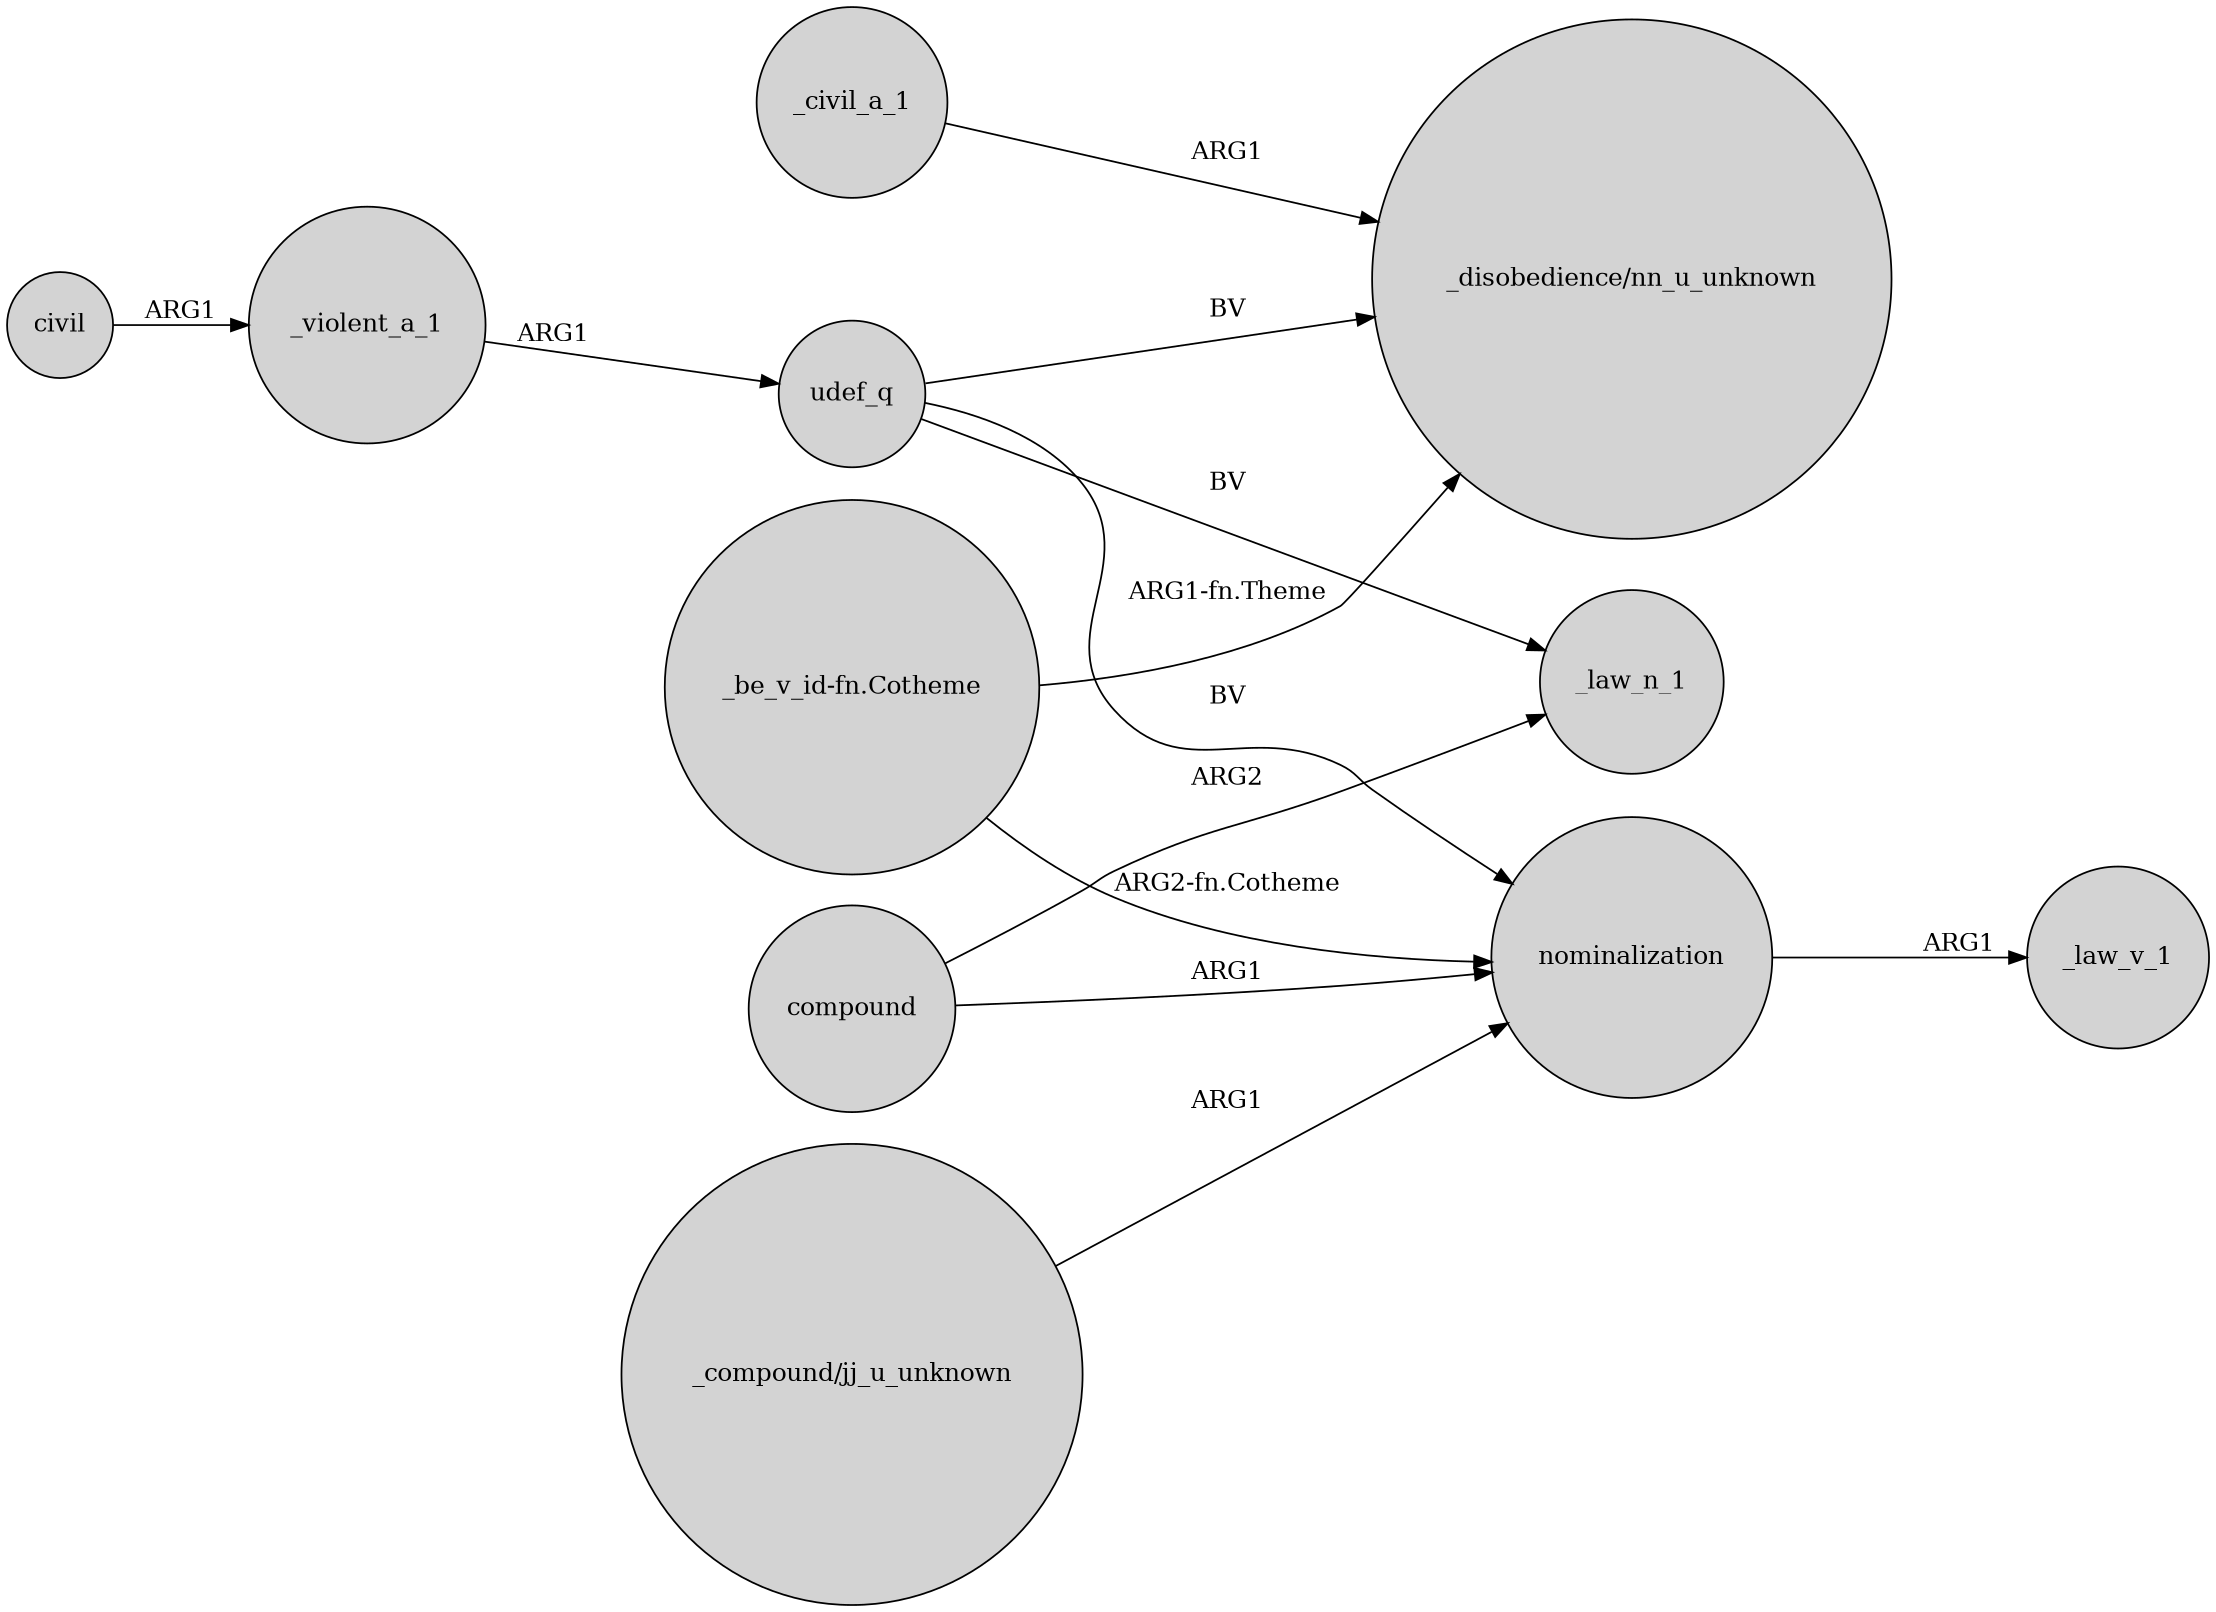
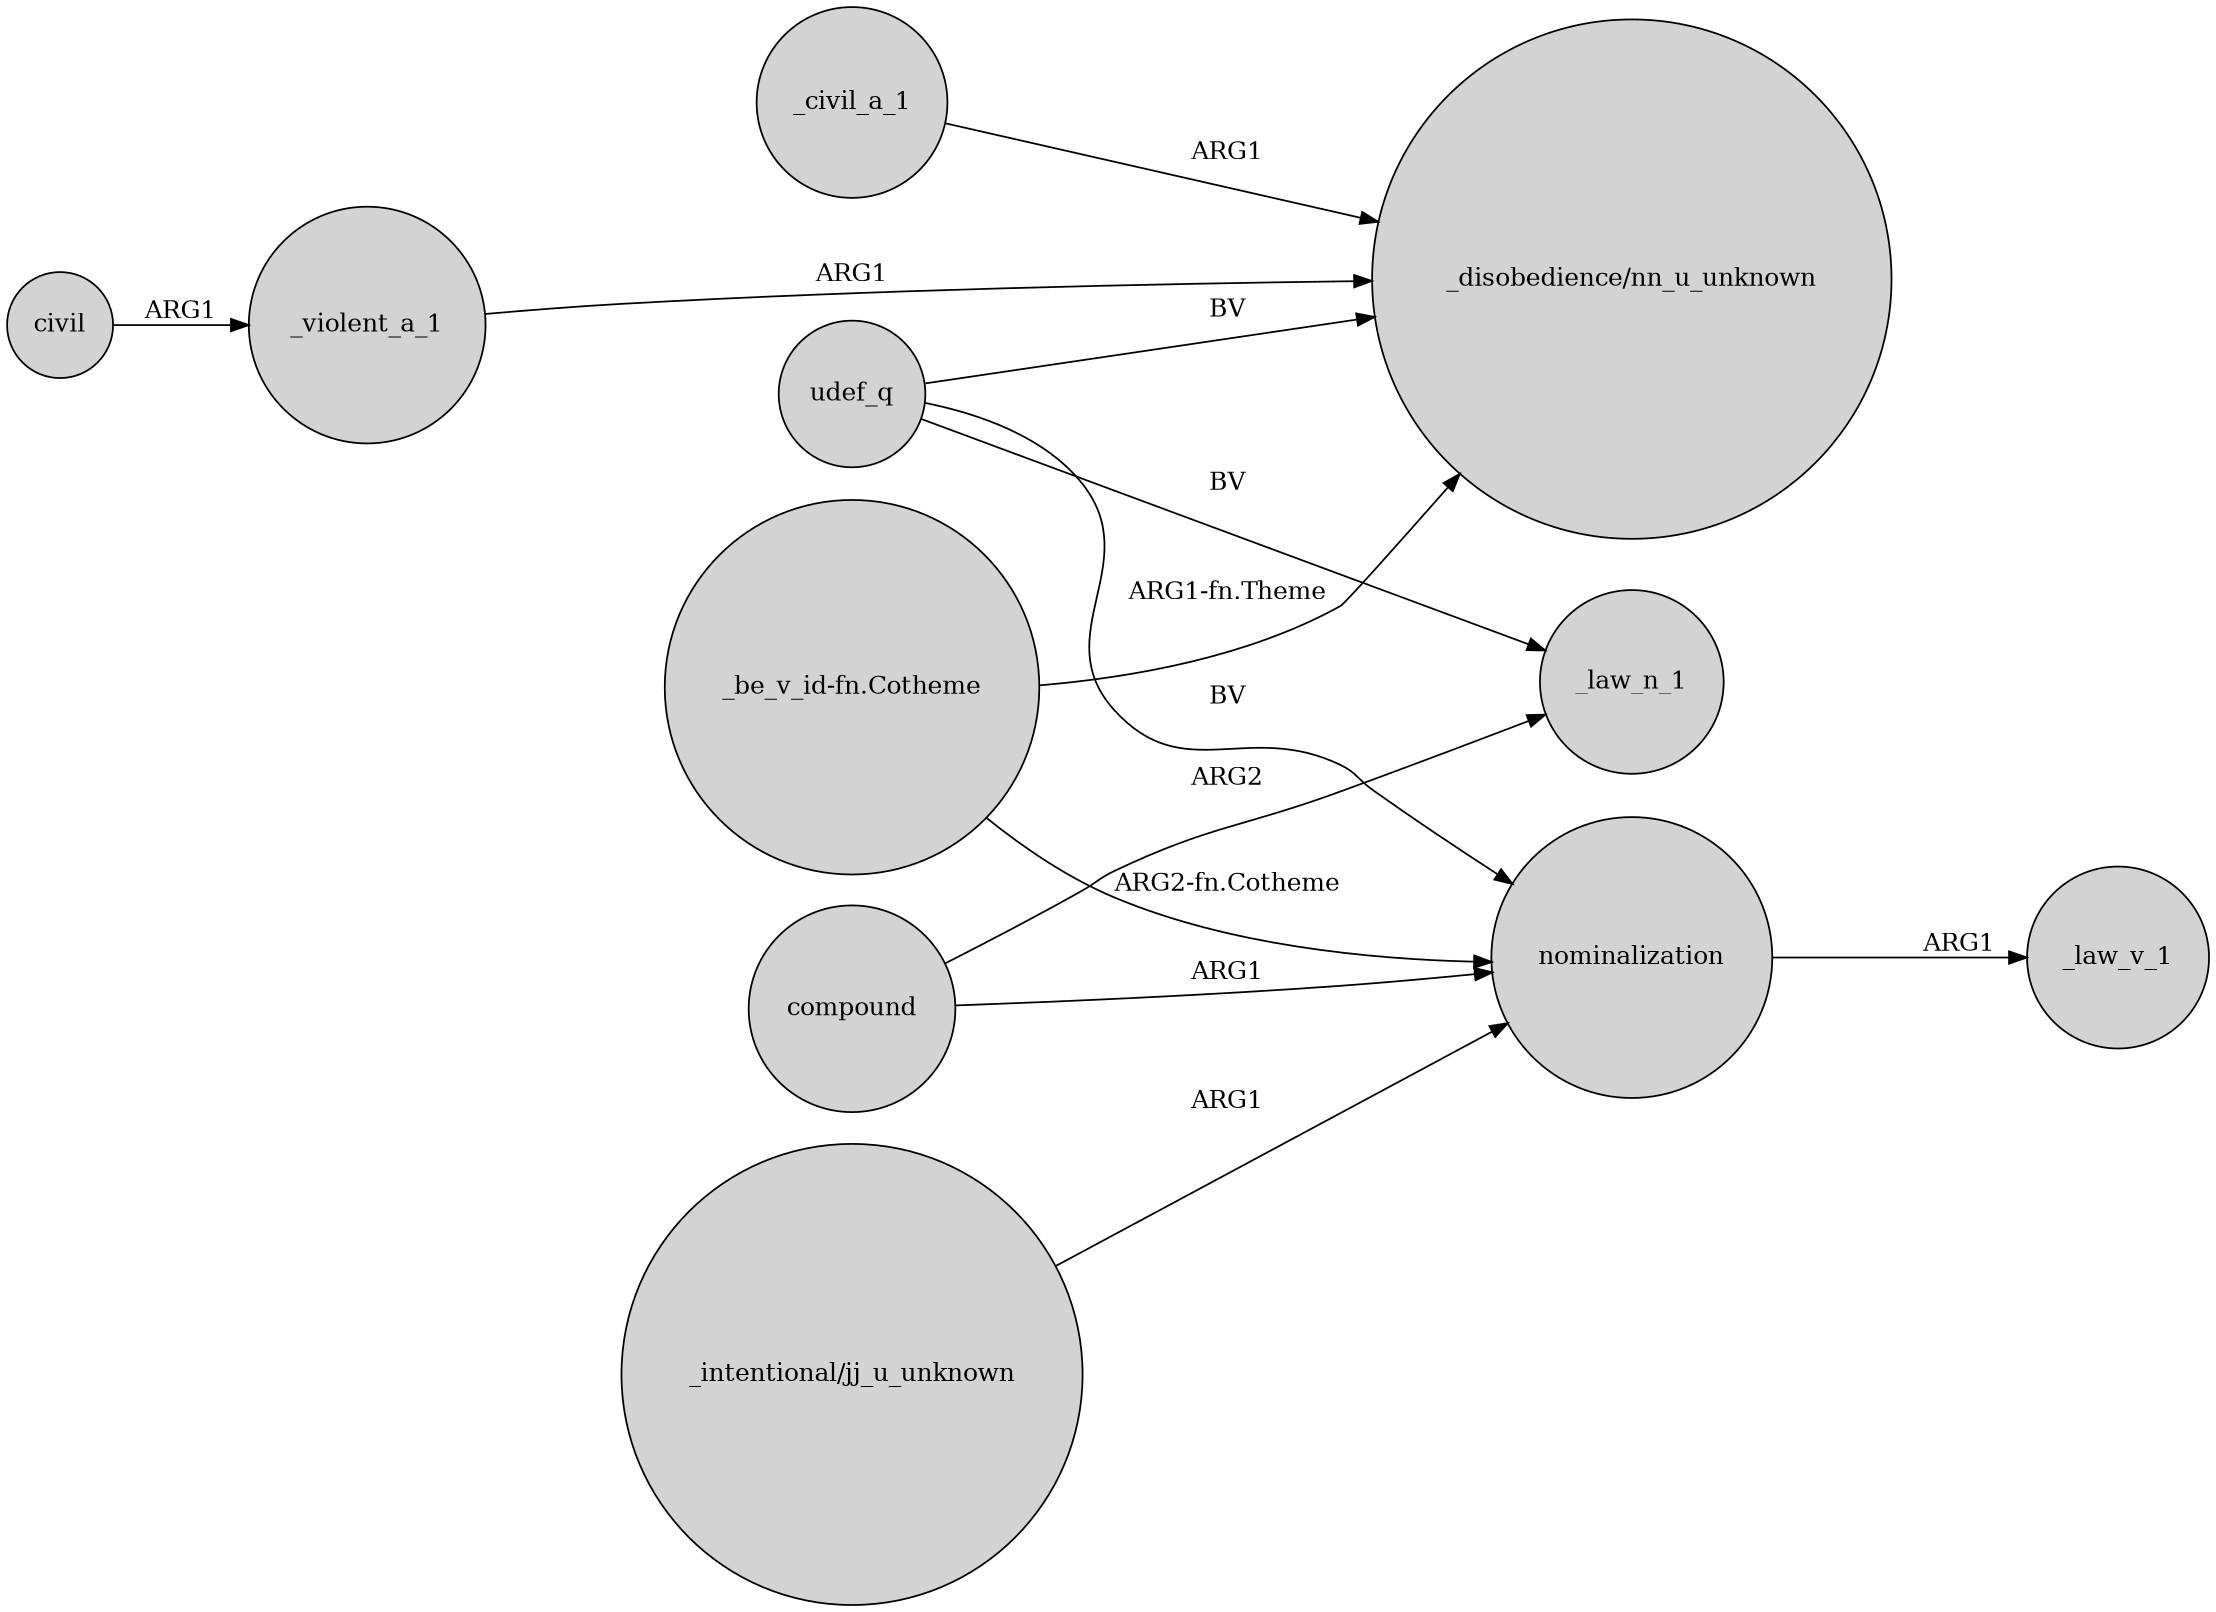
edge "_violent_a_1" -> "udef_q": now "_violent_a_1" -> "_disobedience/nn_u_unknown"
node "_compound/jj_u_unknown": label "_compound/jj_u_unknown" -> "_intentional/jj_u_unknown"
